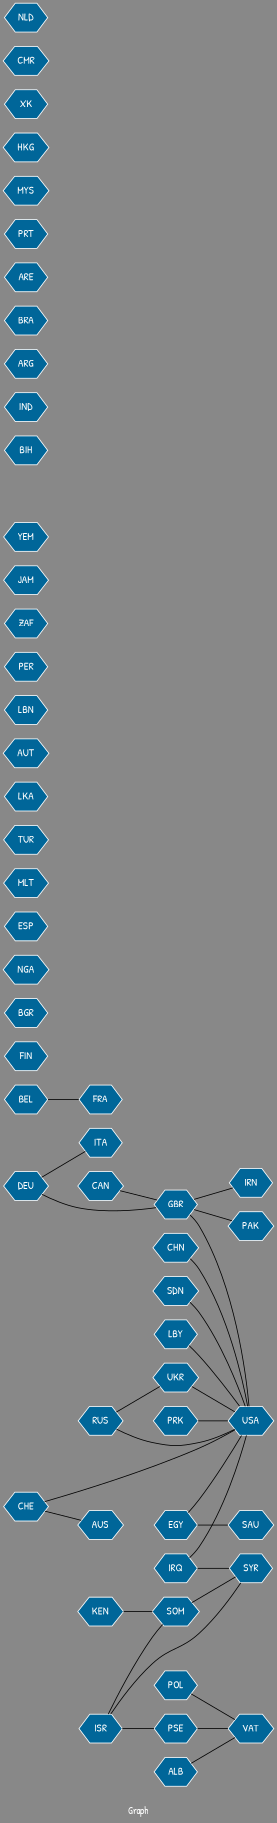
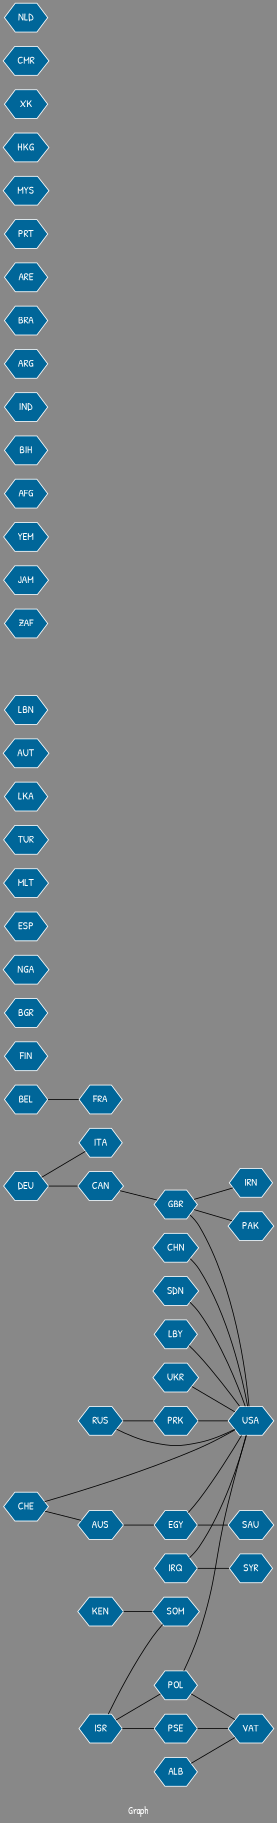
node "AFG": added
node "PER": removed
edge "DEU" -- "GBR": now "DEU" -- "CAN"
edge "UKR" -- "RUS": now "PRK" -- "RUS"
edge "AUS" -- "EGY": added
edge "USA" -- "POL": added
edge "SYR" -- "SOM": removed
edge "SYR" -- "ISR": now "POL" -- "ISR"
